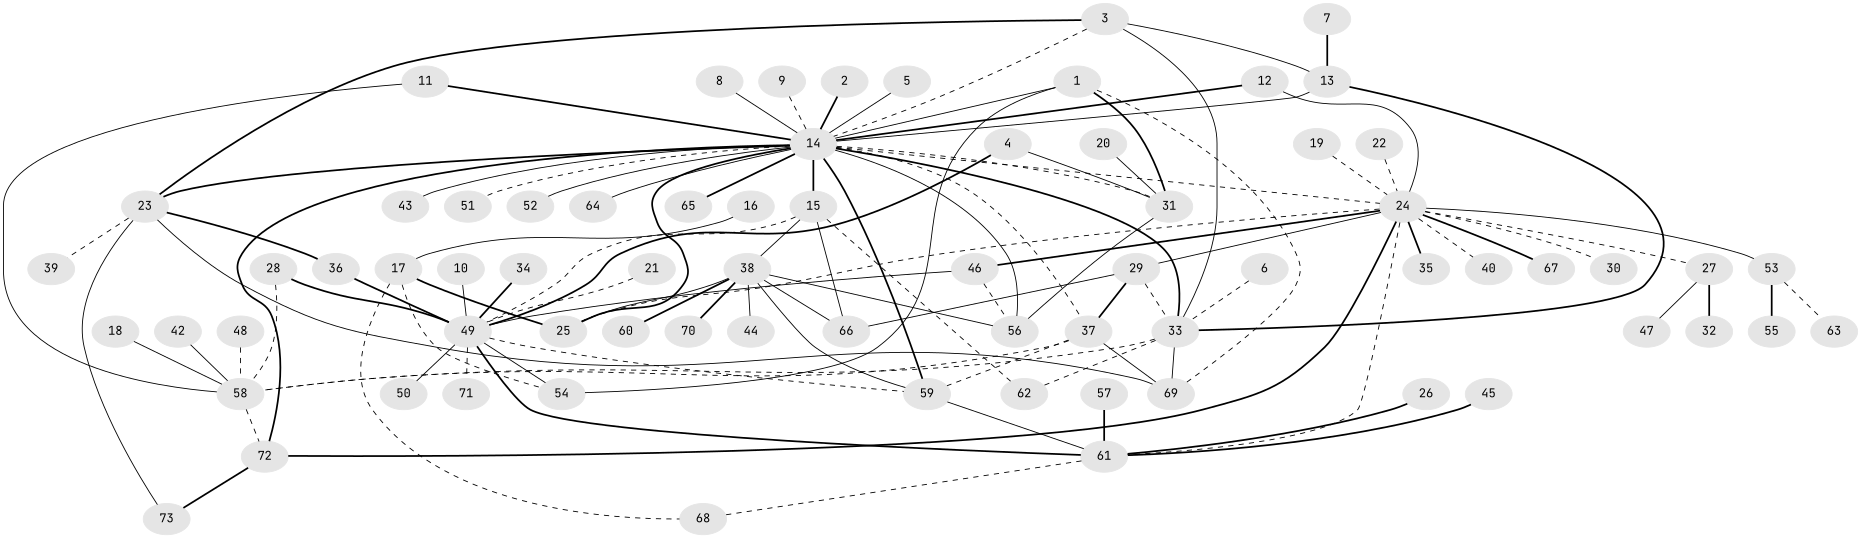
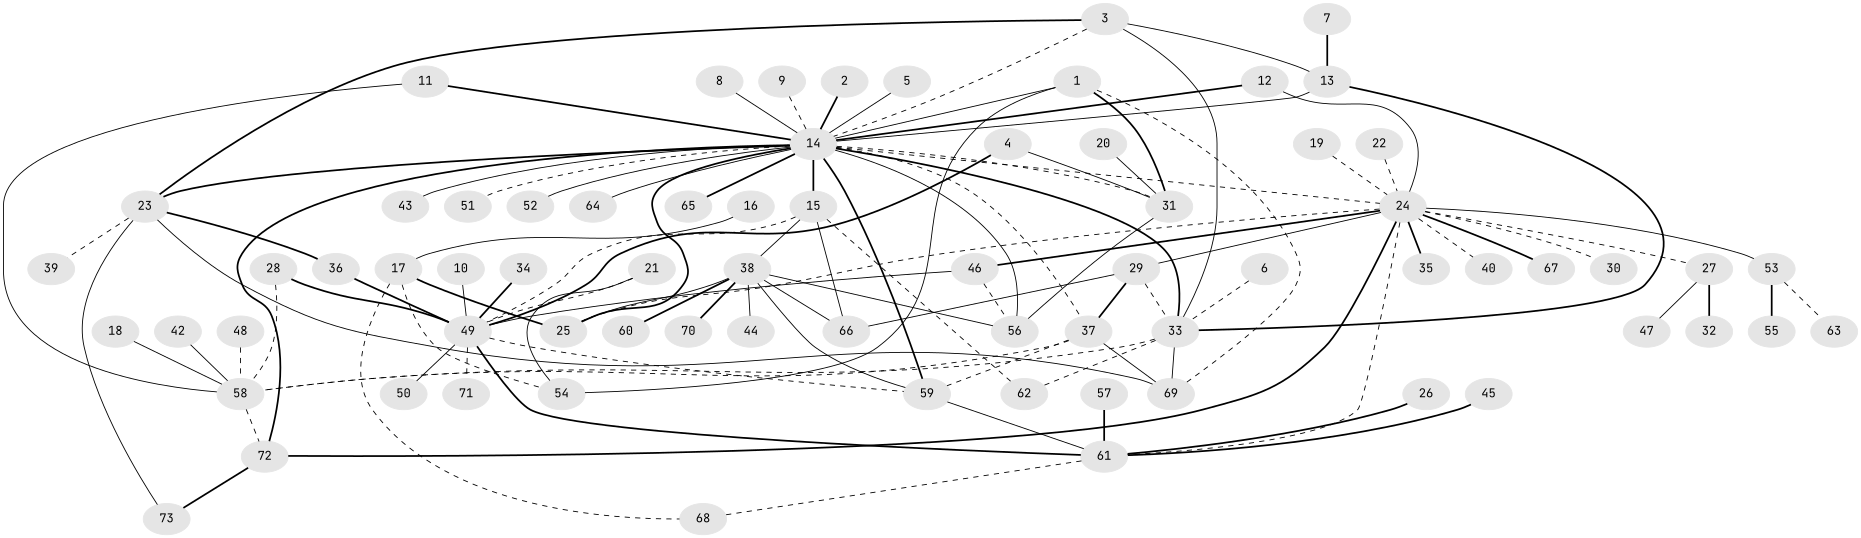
edge "49" -- "54": now "21" -- "54"
